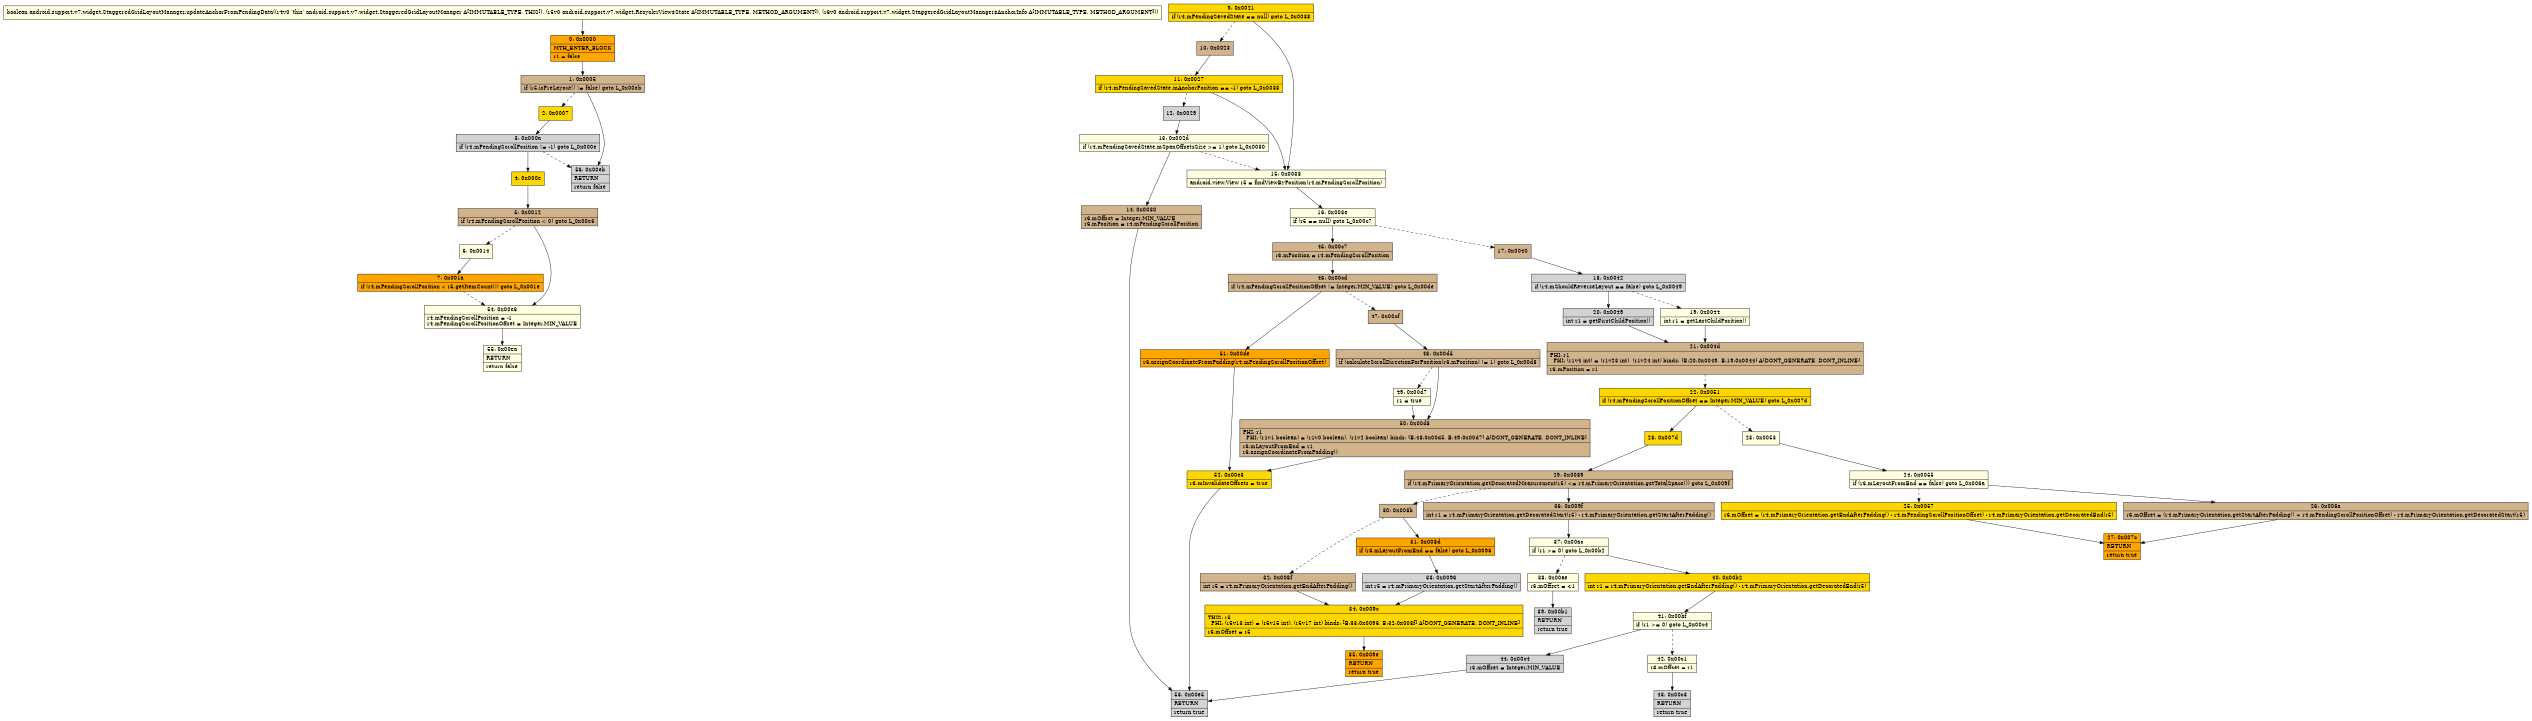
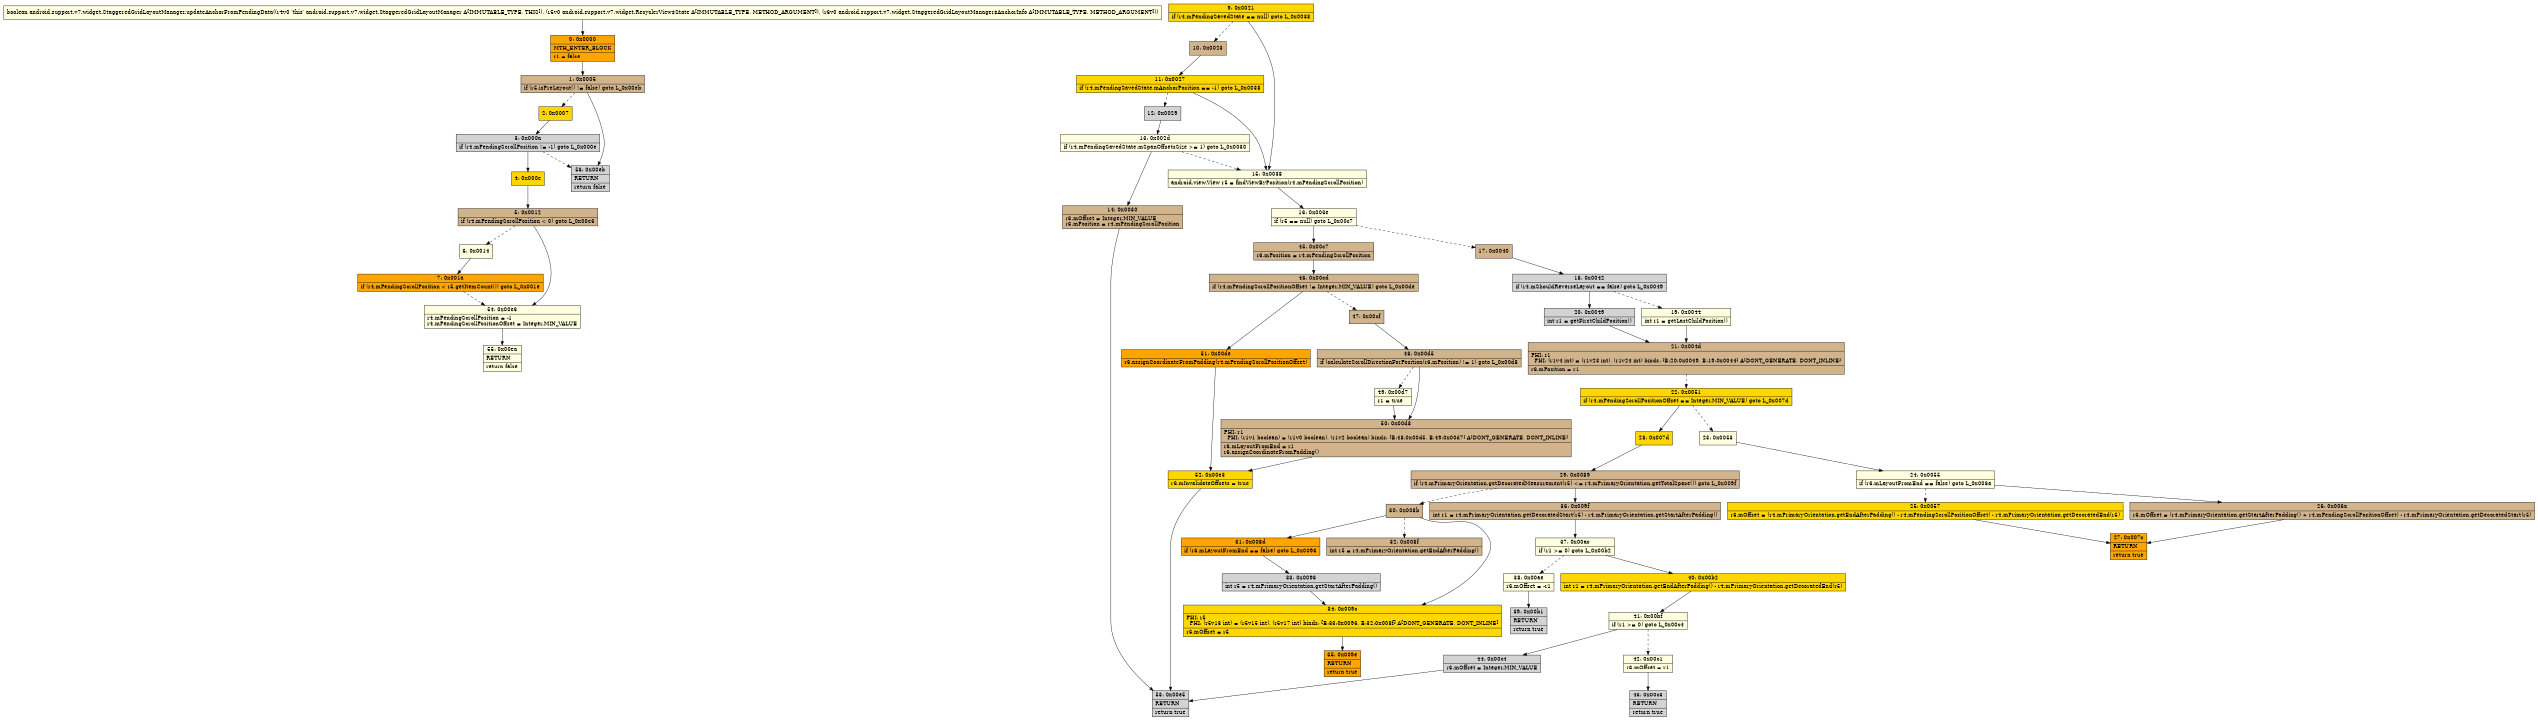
edge "32: 0x008f" -> "34: 0x009c": now "30: 0x008b" -> "34: 0x009c"
node "34: 0x009c": text "THIS: r5" -> "PHI: r5"
